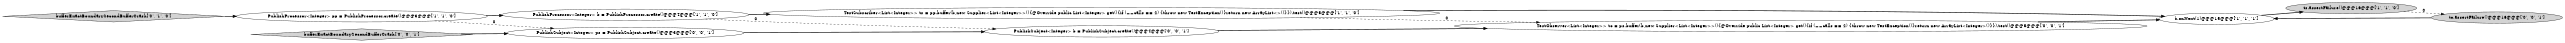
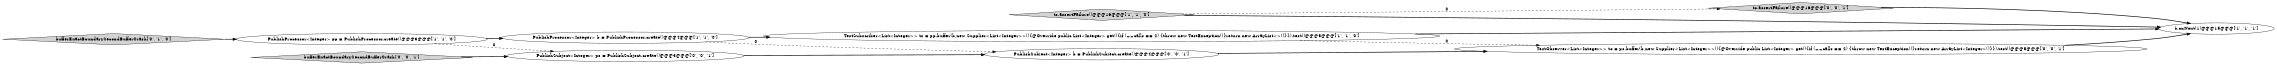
node "ts.assertFailure()@@@16@@@['1', '1', '0']": shape ellipse -> diamond
edge "b.onNext(1)@@@15@@@['1', '1', '1']" -> "ts.assertFailure()@@@16@@@['1', '1', '0']": reversed
node "to.assertFailure()@@@16@@@['0', '0', '1']": shape ellipse -> diamond
